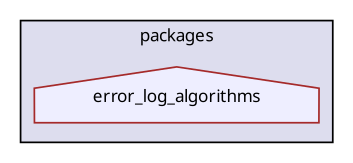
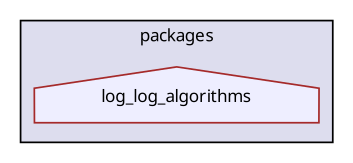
node "error_log_algorithms": label "error_log_algorithms" -> "log_log_algorithms"
